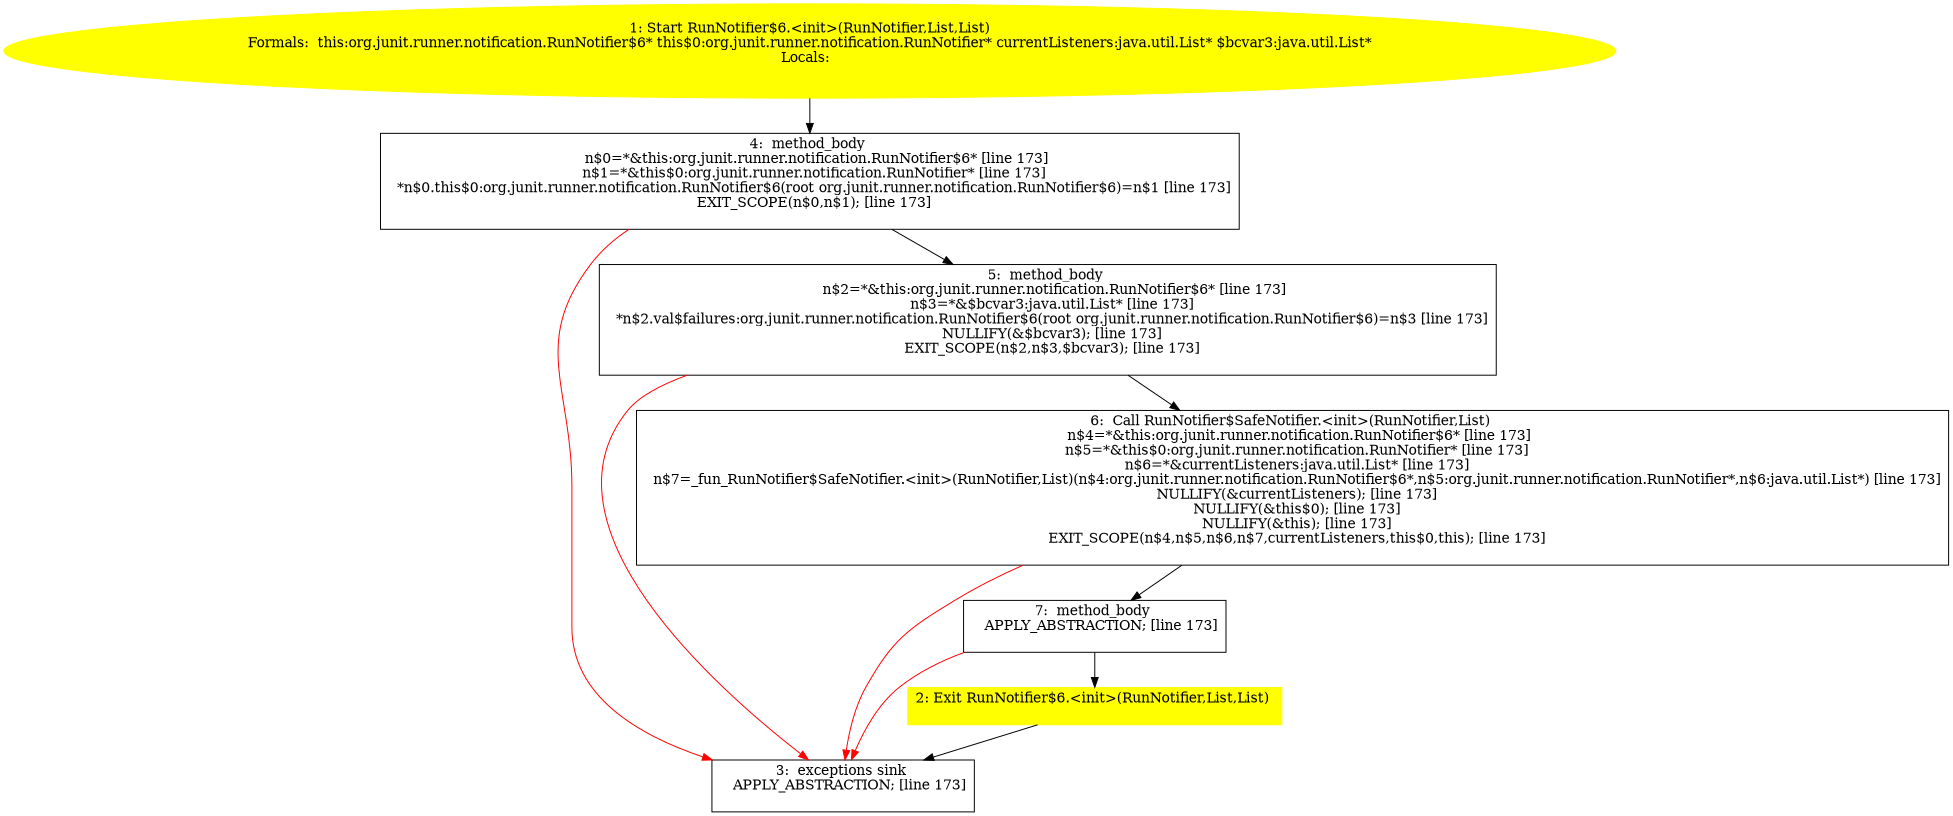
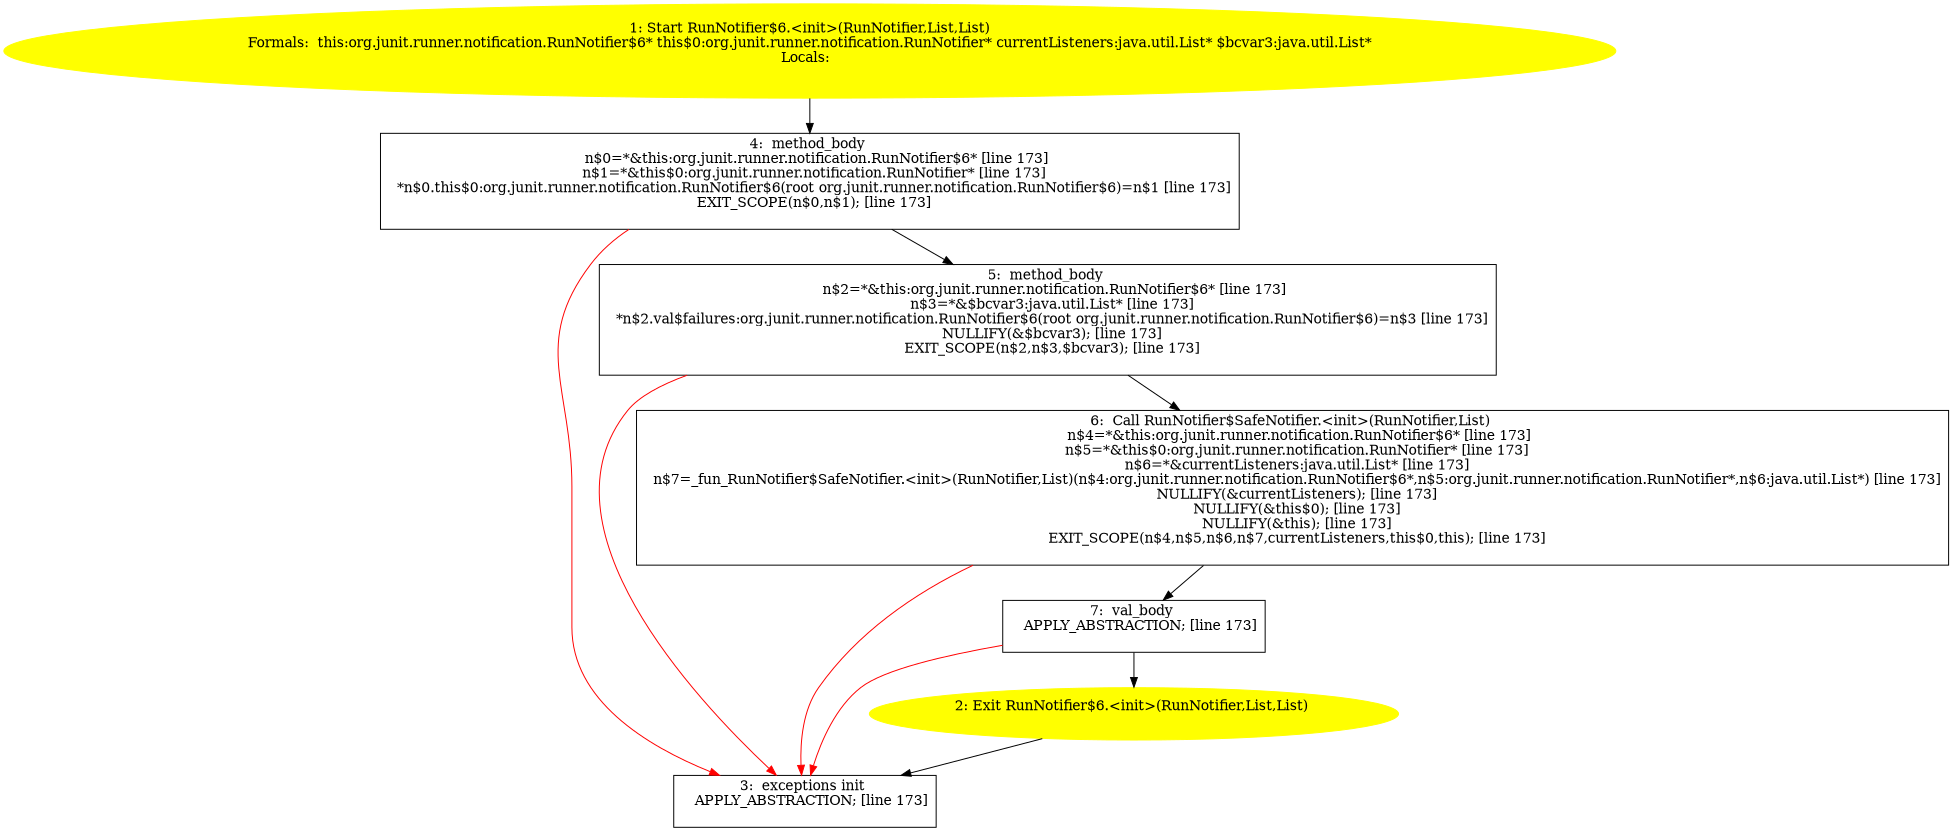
node "7:  method_body APPLY_ABSTRACTION; [line 173]": label "7:  method_body APPLY_ABSTRACTION; [line 173]" -> "7:  val_body APPLY_ABSTRACTION; [line 173]"
node "2: Exit RunNotifier$6.<init>(RunNotifier,List,List)": shape box -> ellipse
node "3:  exceptions sink APPLY_ABSTRACTION; [line 173]": label "3:  exceptions sink APPLY_ABSTRACTION; [line 173]" -> "3:  exceptions init APPLY_ABSTRACTION; [line 173]"
